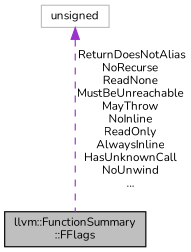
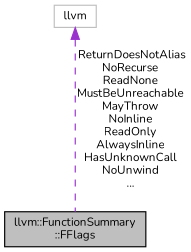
node "unsigned": label "unsigned" -> "llvm"
